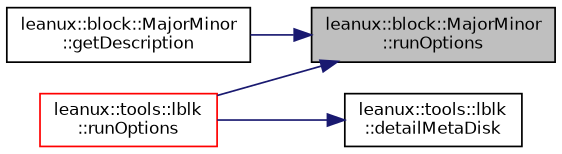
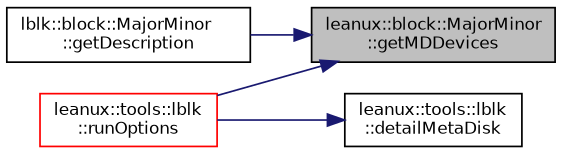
node "leanux::block::MajorMinor ::getDescription": label "leanux::block::MajorMinor ::getDescription" -> "lblk::block::MajorMinor ::getDescription"
node "leanux::block::MajorMinor ::runOptions": label "leanux::block::MajorMinor ::runOptions" -> "leanux::block::MajorMinor ::getMDDevices"
